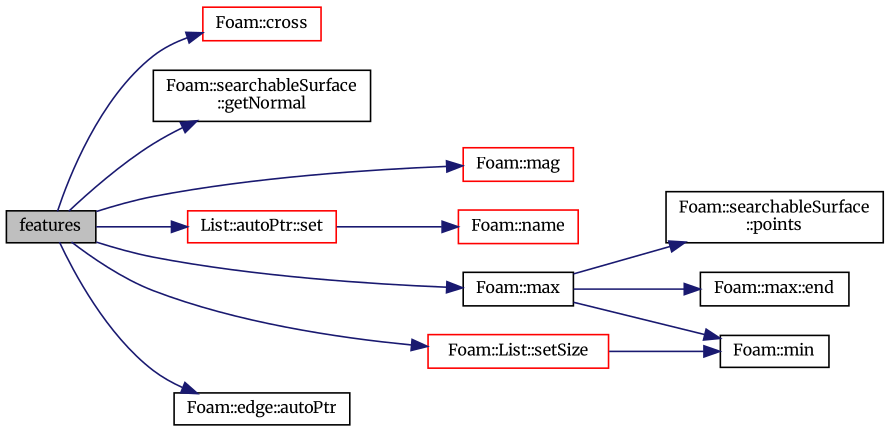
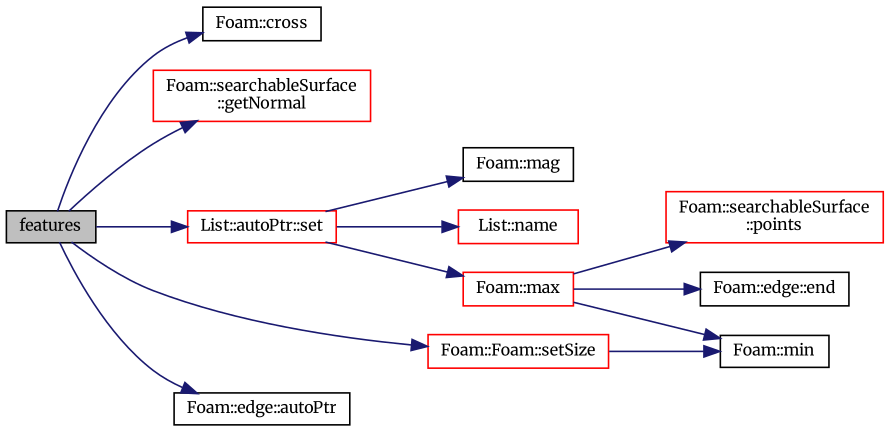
node "Foam::cross": color red -> black
node "Foam::searchableSurface ::getNormal": color black -> red
node "Foam::mag": color red -> black
edge "features" -> "Foam::mag": now "List::autoPtr::set" -> "Foam::mag"
node "Foam::searchableSurface ::points": color black -> red
node "Foam::name": label "Foam::name" -> "List::name"
edge "features" -> "Foam::max": now "List::autoPtr::set" -> "Foam::max"
node "Foam::max": color black -> red
node "Foam::max::end": label "Foam::max::end" -> "Foam::edge::end"
node "Foam::List::setSize": label "Foam::List::setSize" -> "Foam::Foam::setSize"
